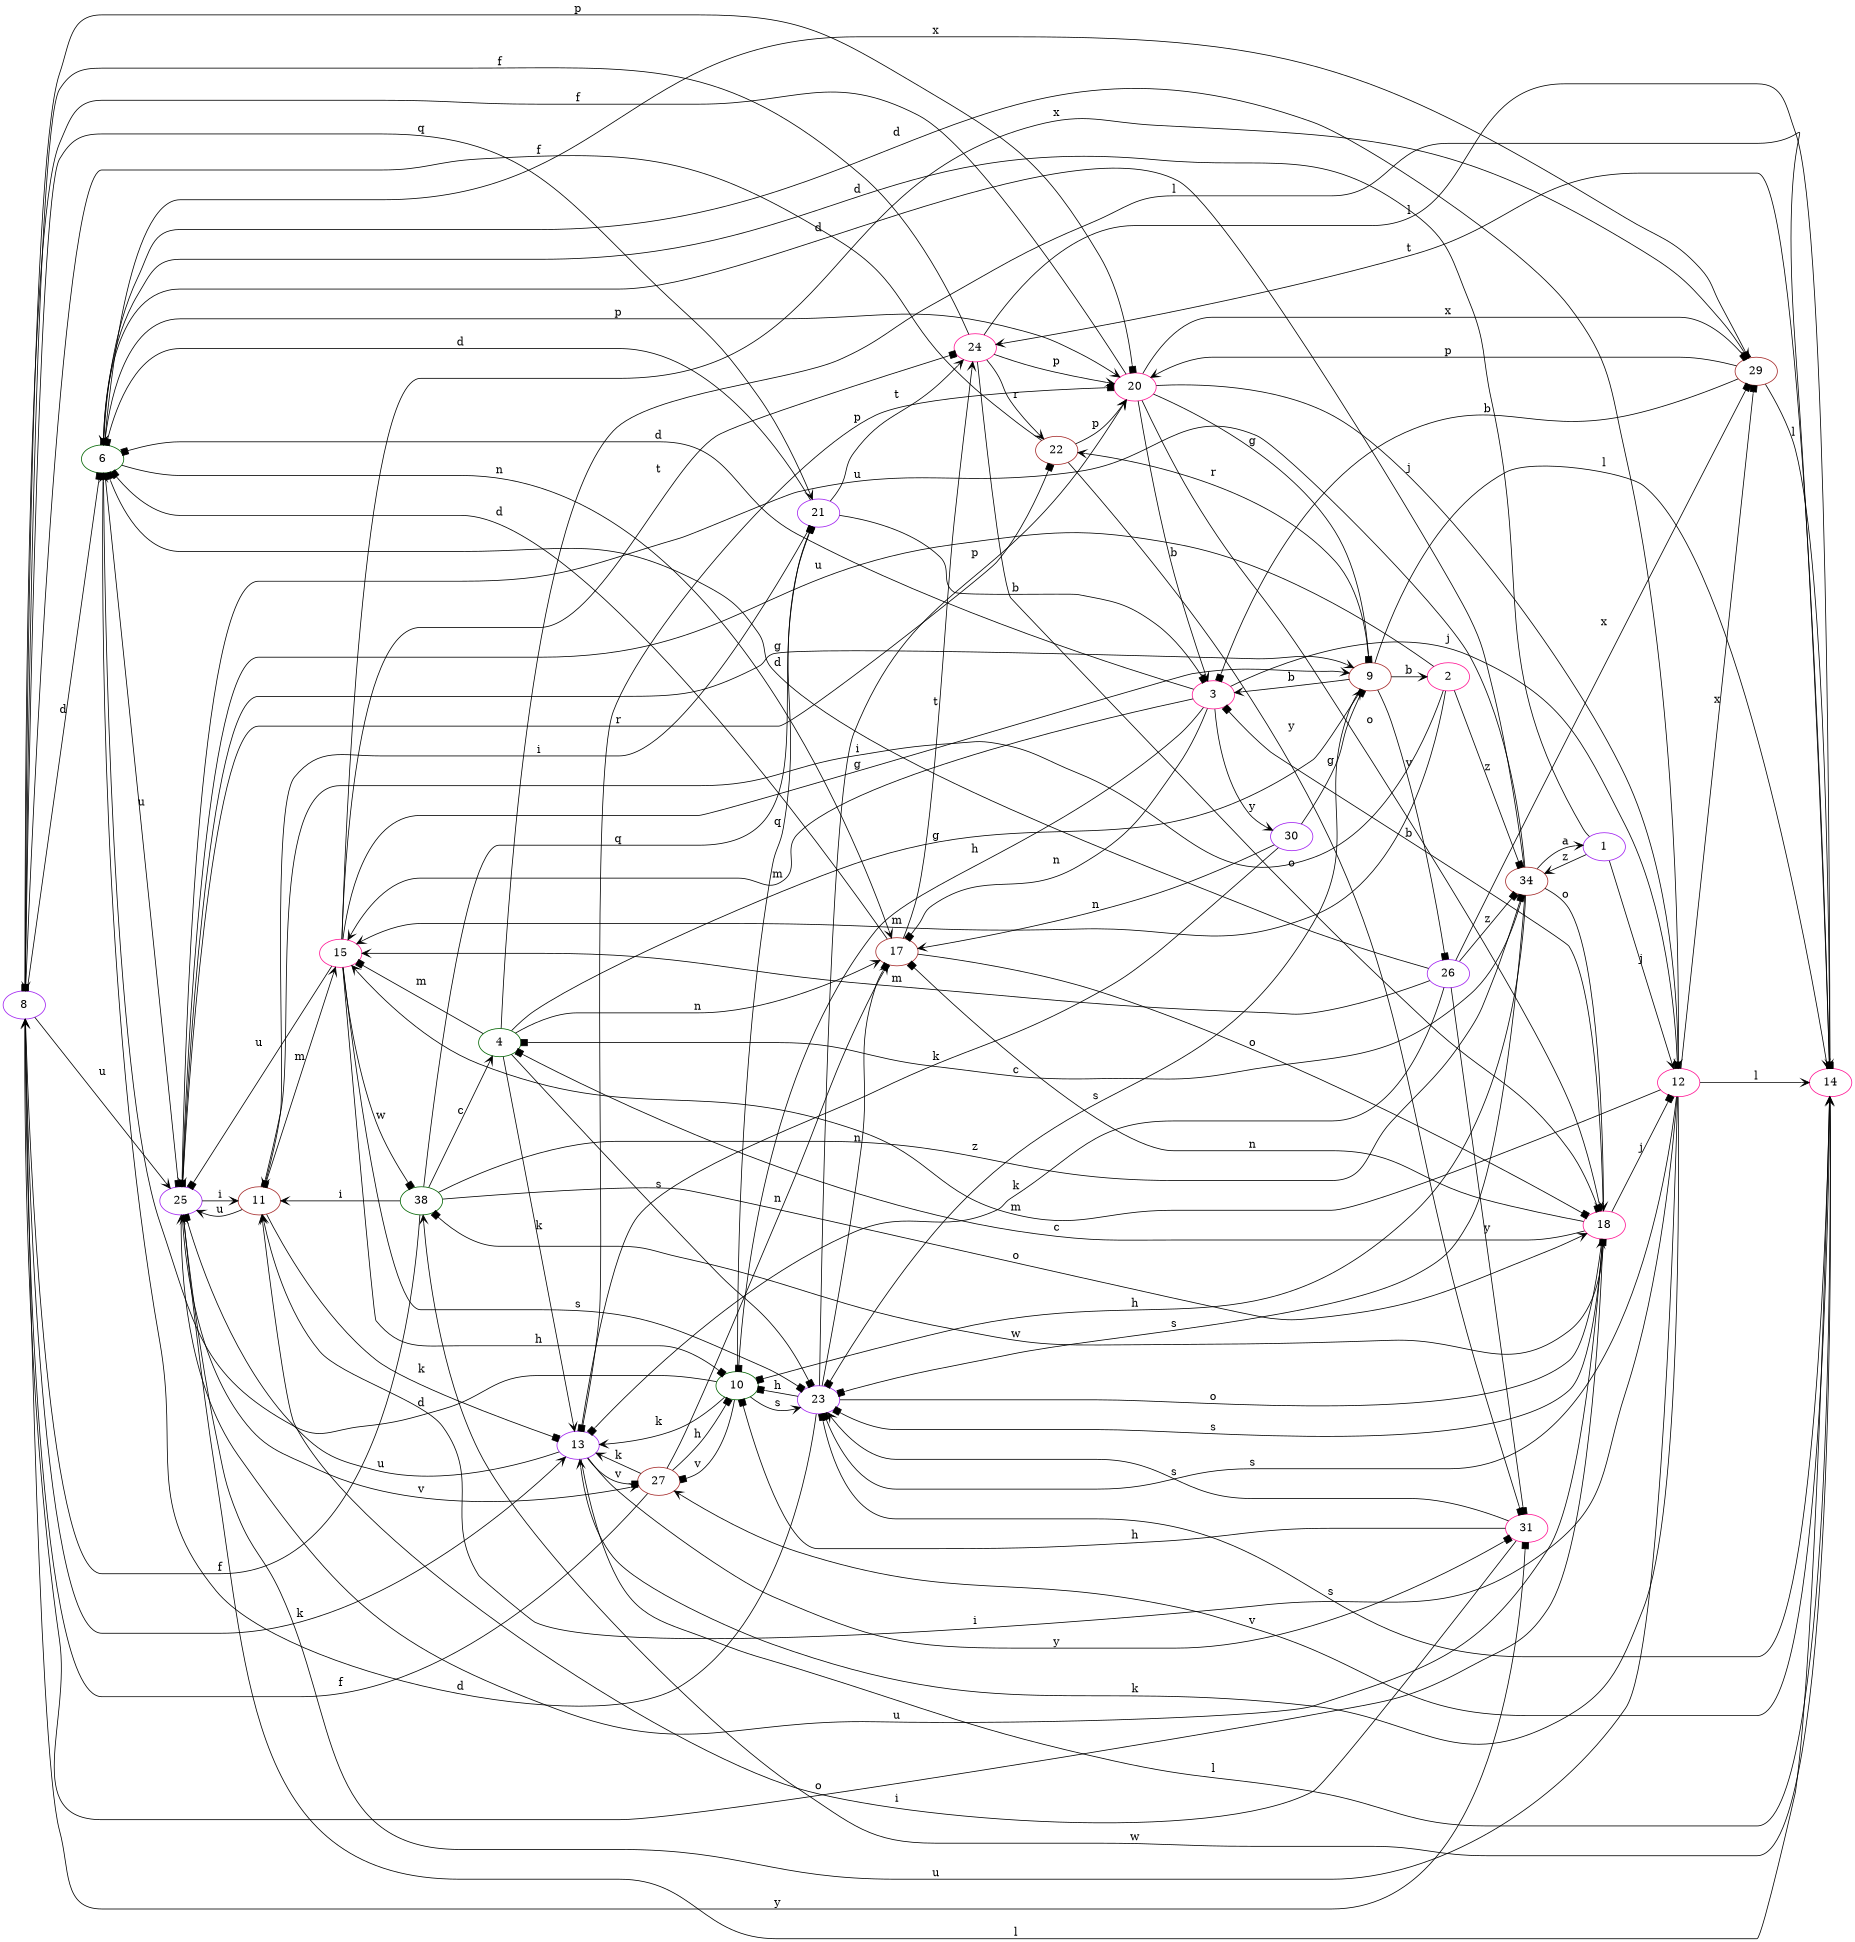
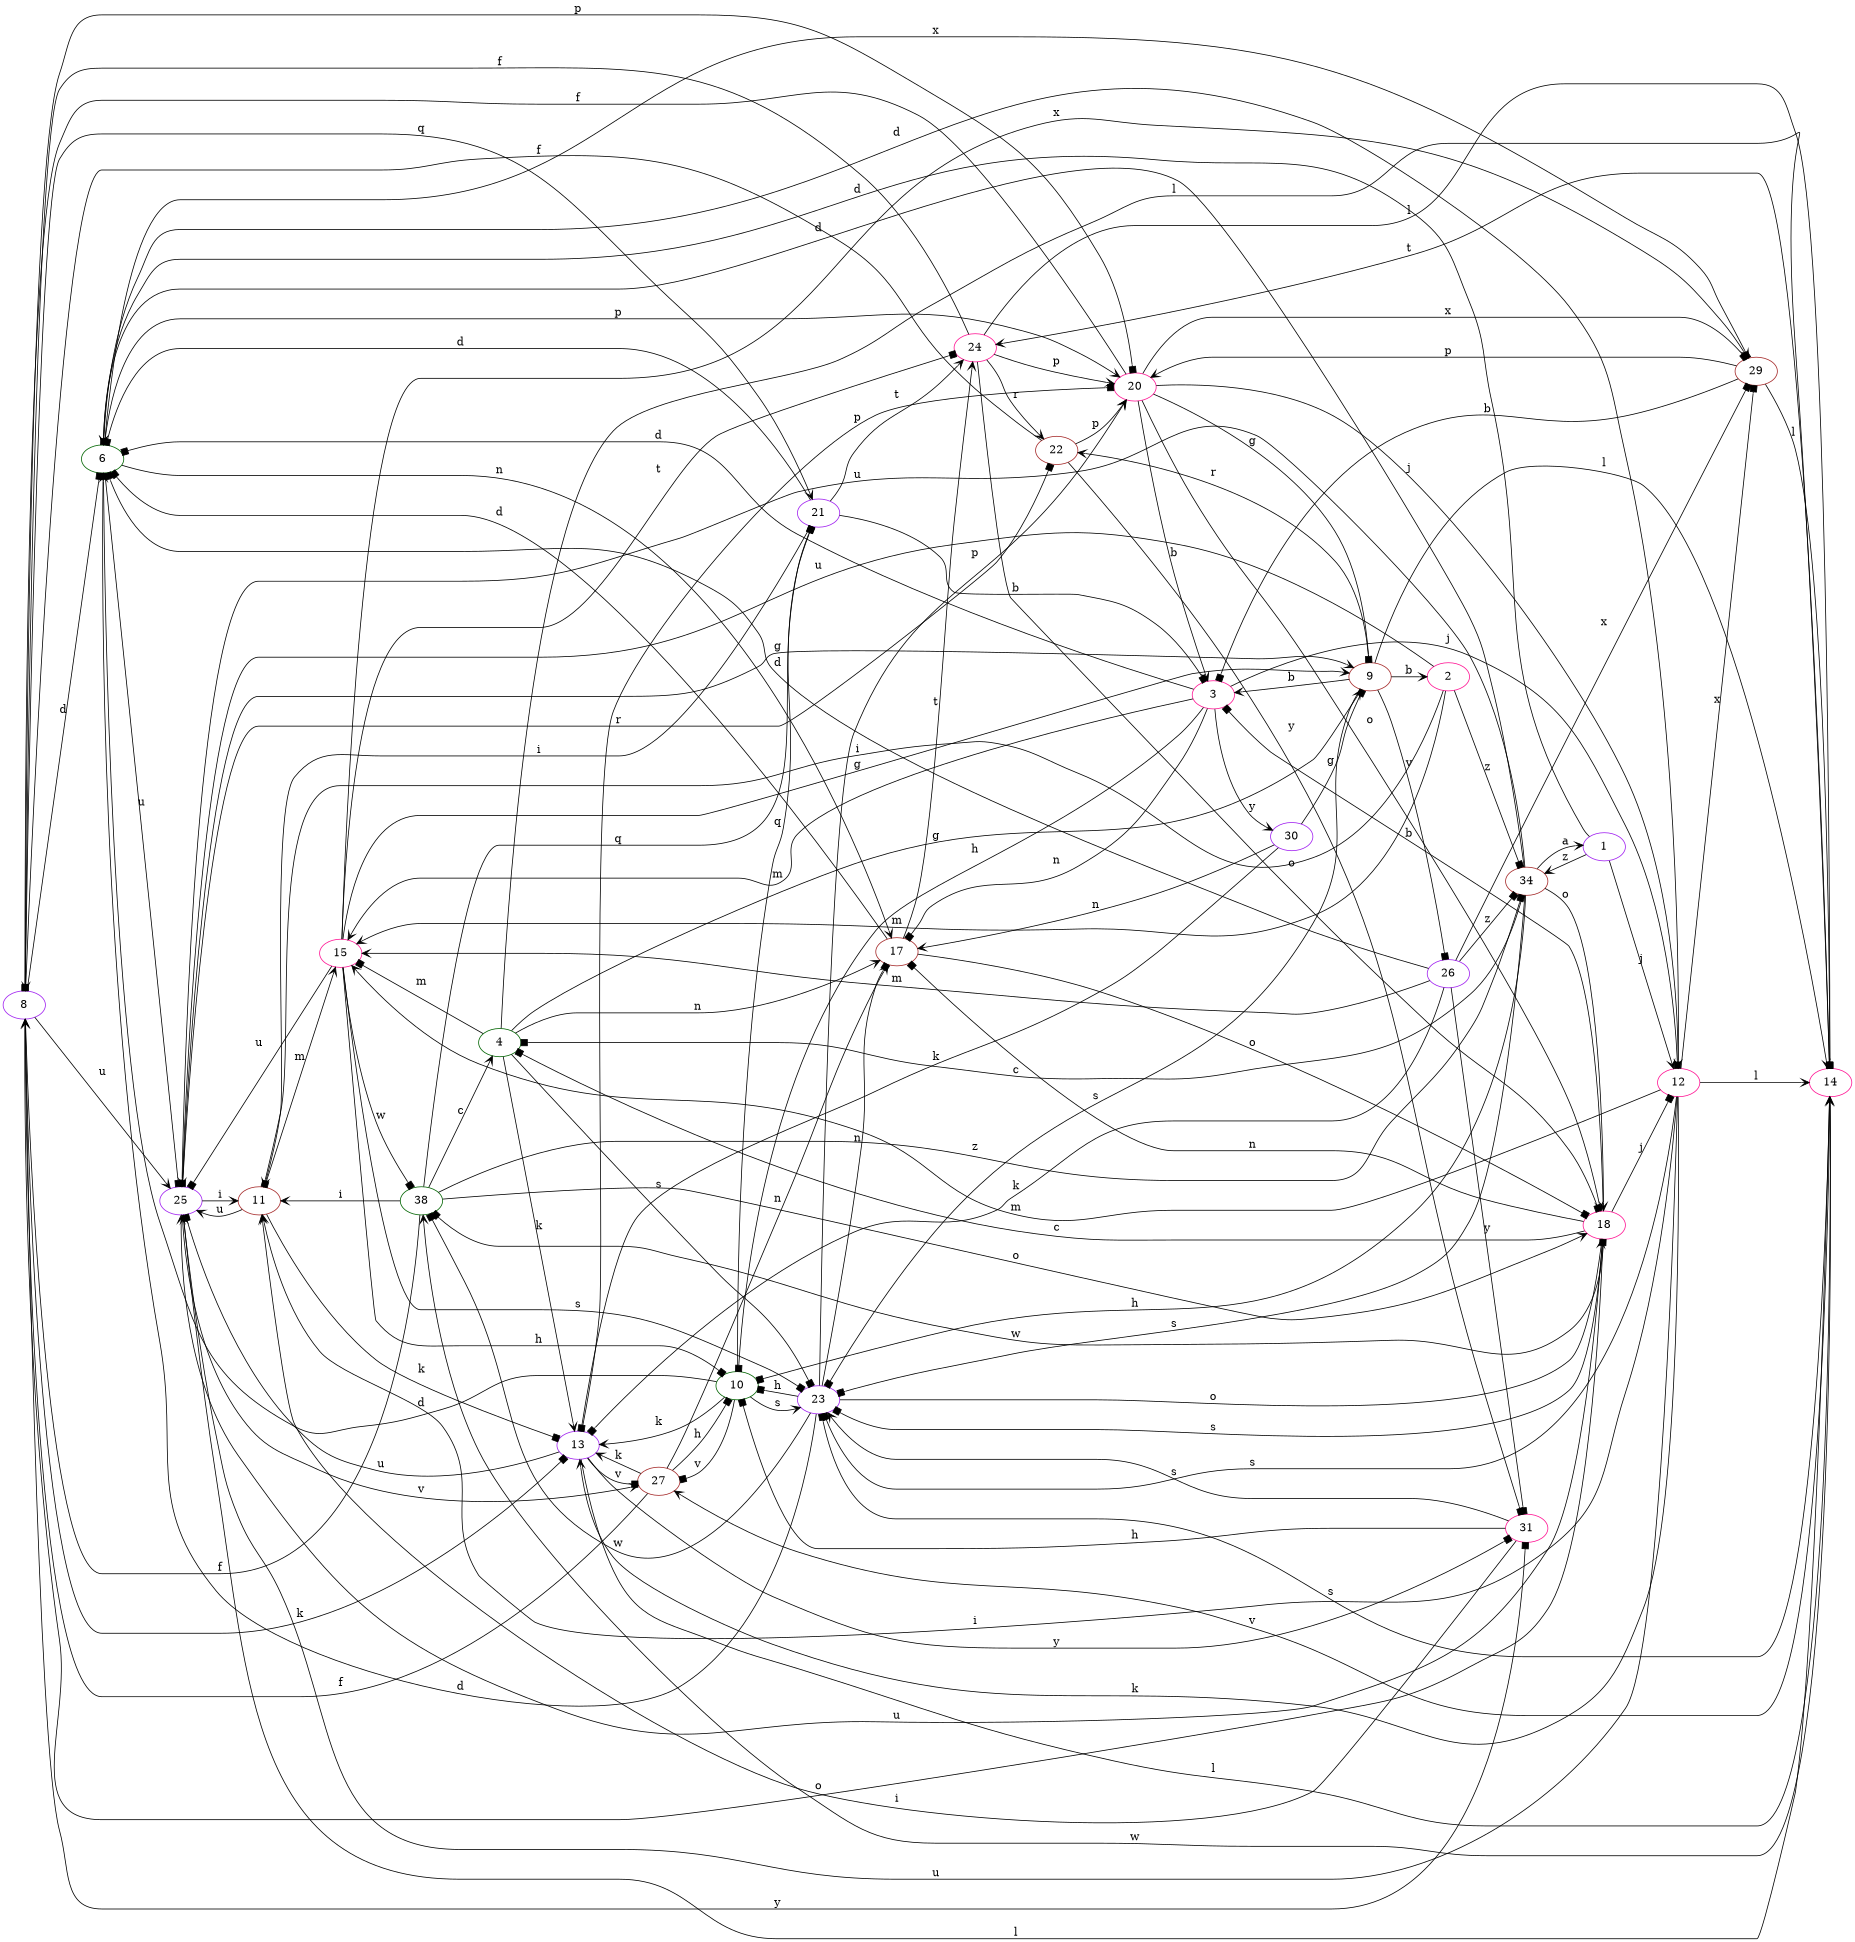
edge "4" -> "14": arrowhead vee -> box
edge "23" -> "38": added, label "w"
edge "8" -> "13": arrowhead vee -> box
